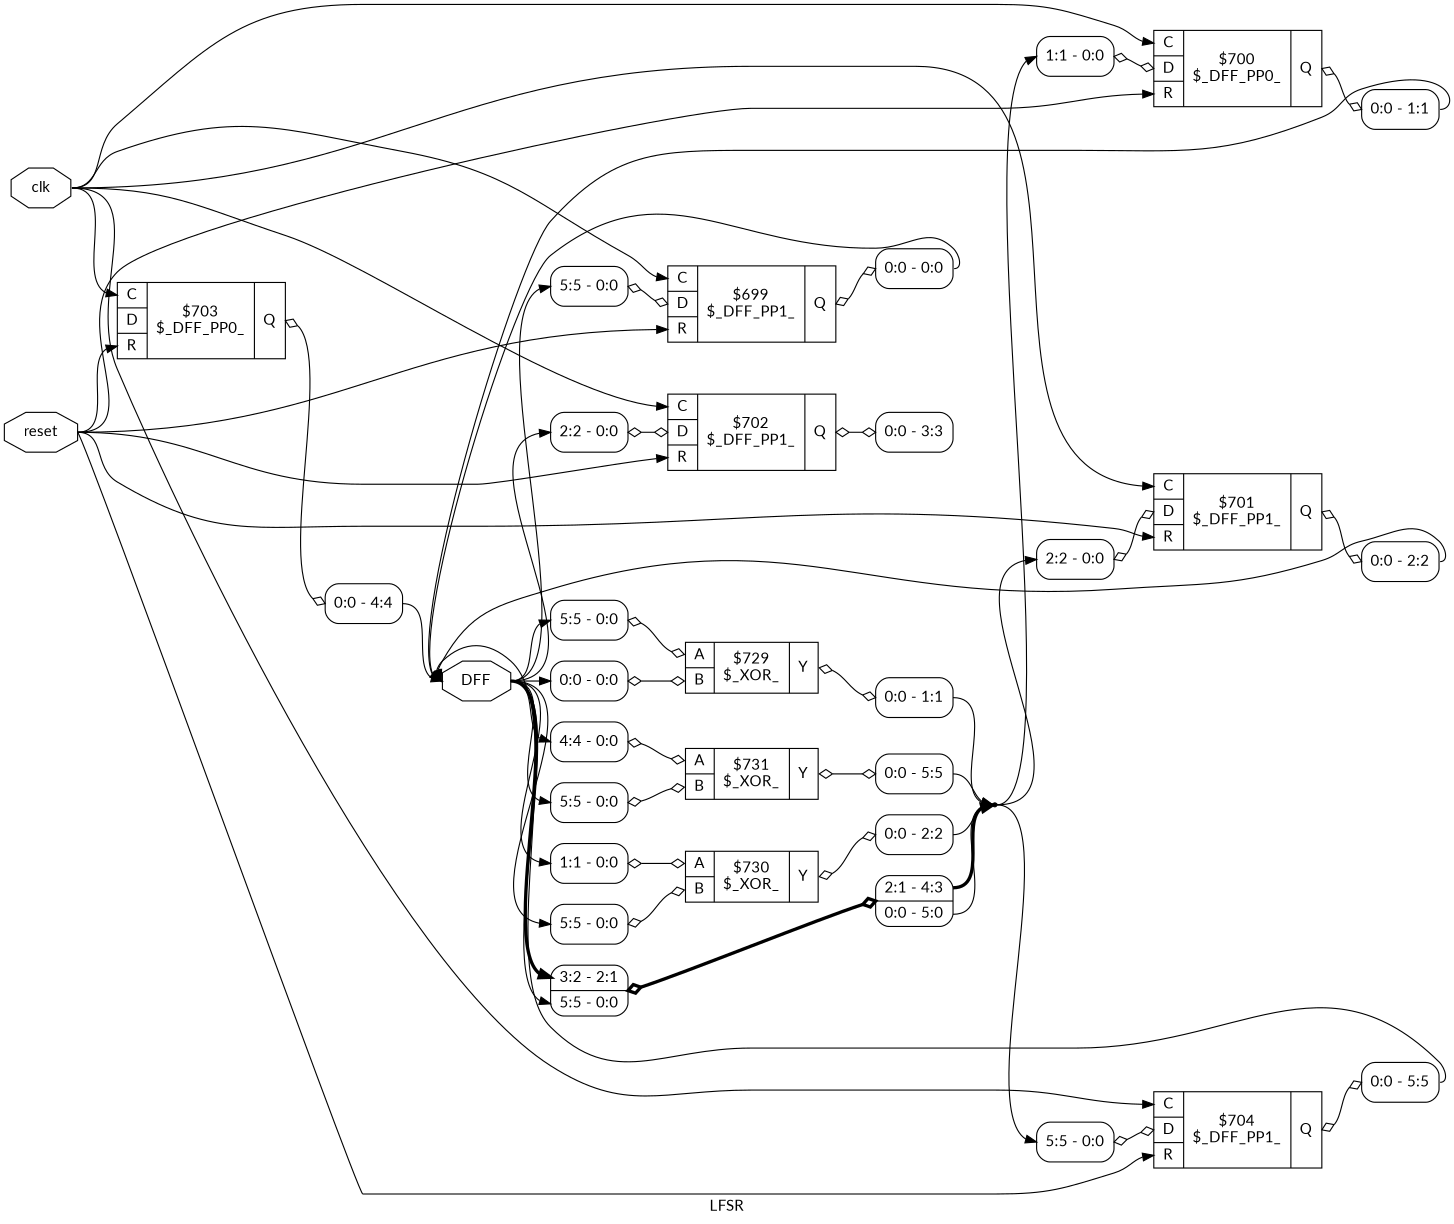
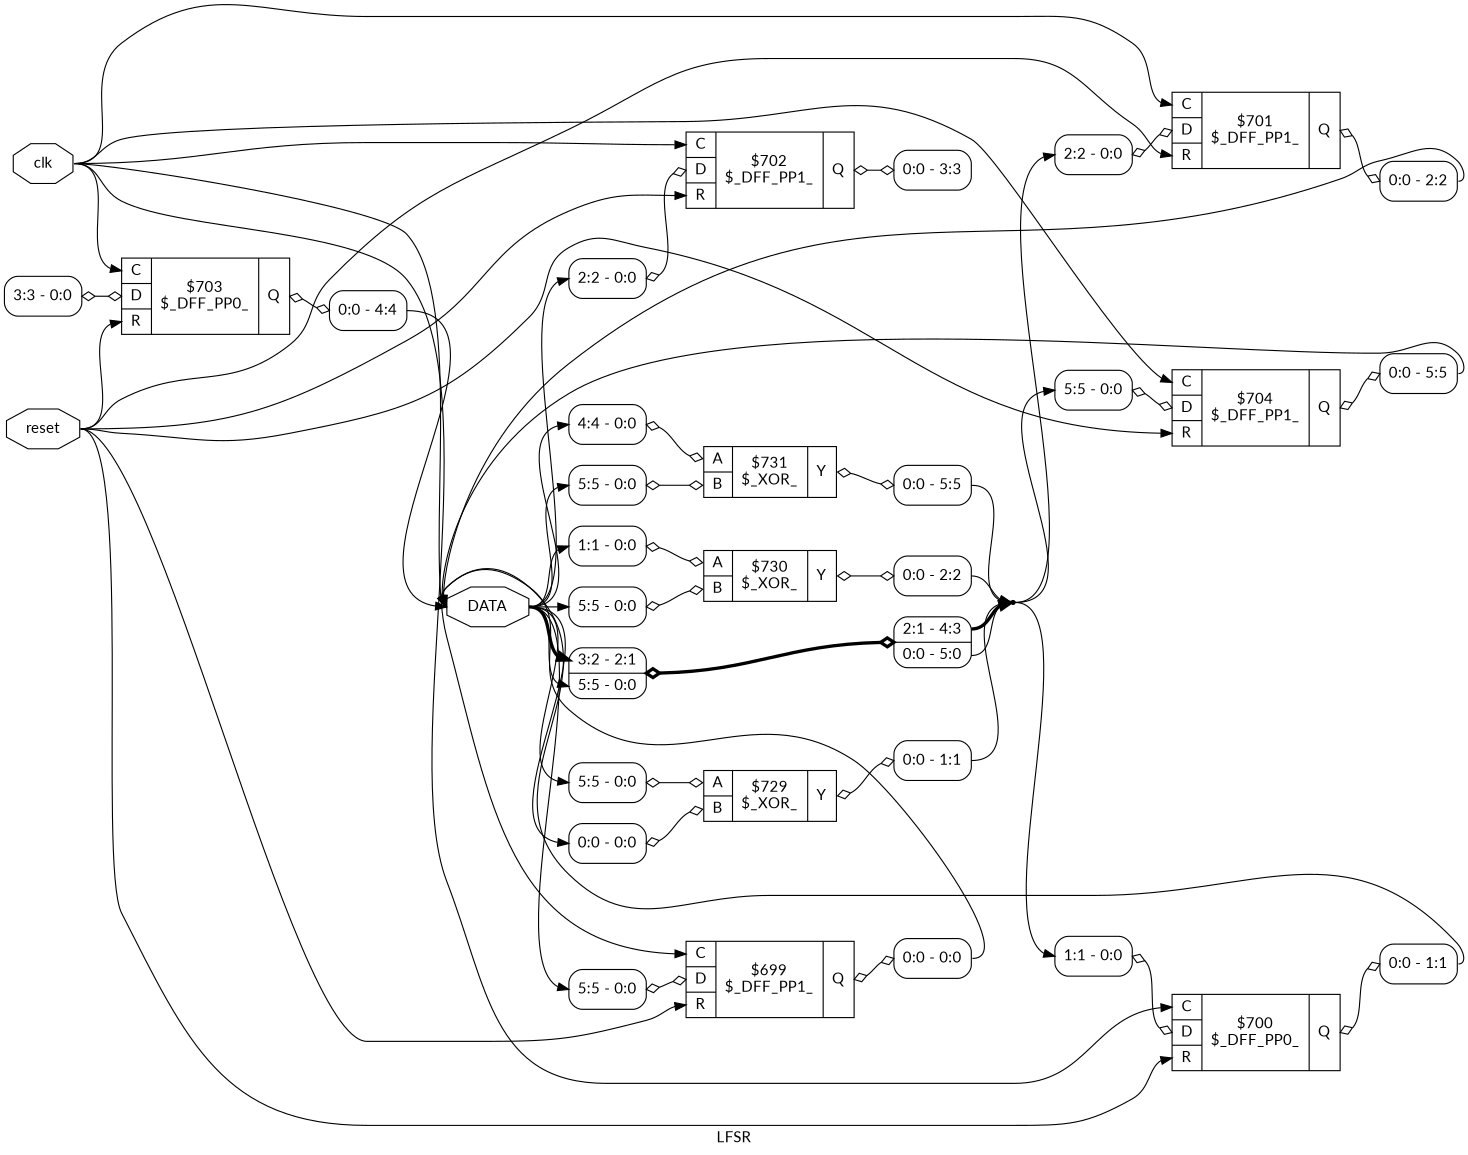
node "3:3 - 0:0": added
node "DFF": label "DFF" -> "DATA"
